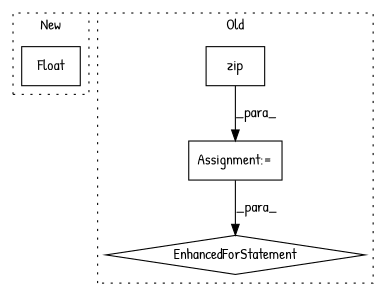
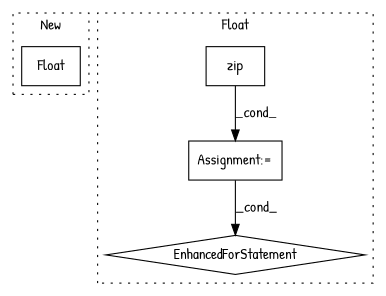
cluster "Old": label "Old" -> "Float"
edge "zip" -> "Assignment:=": label "_para_" -> "_cond_"
edge "Assignment:=" -> "EnhancedForStatement": label "_para_" -> "_cond_"
